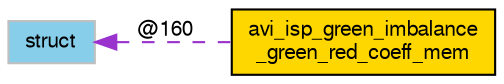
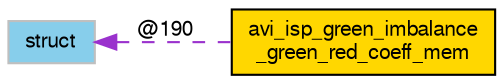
edge "avi_isp_green_imbalance _green_red_coeff_mem" -> "struct": label " @160" -> " @190"
